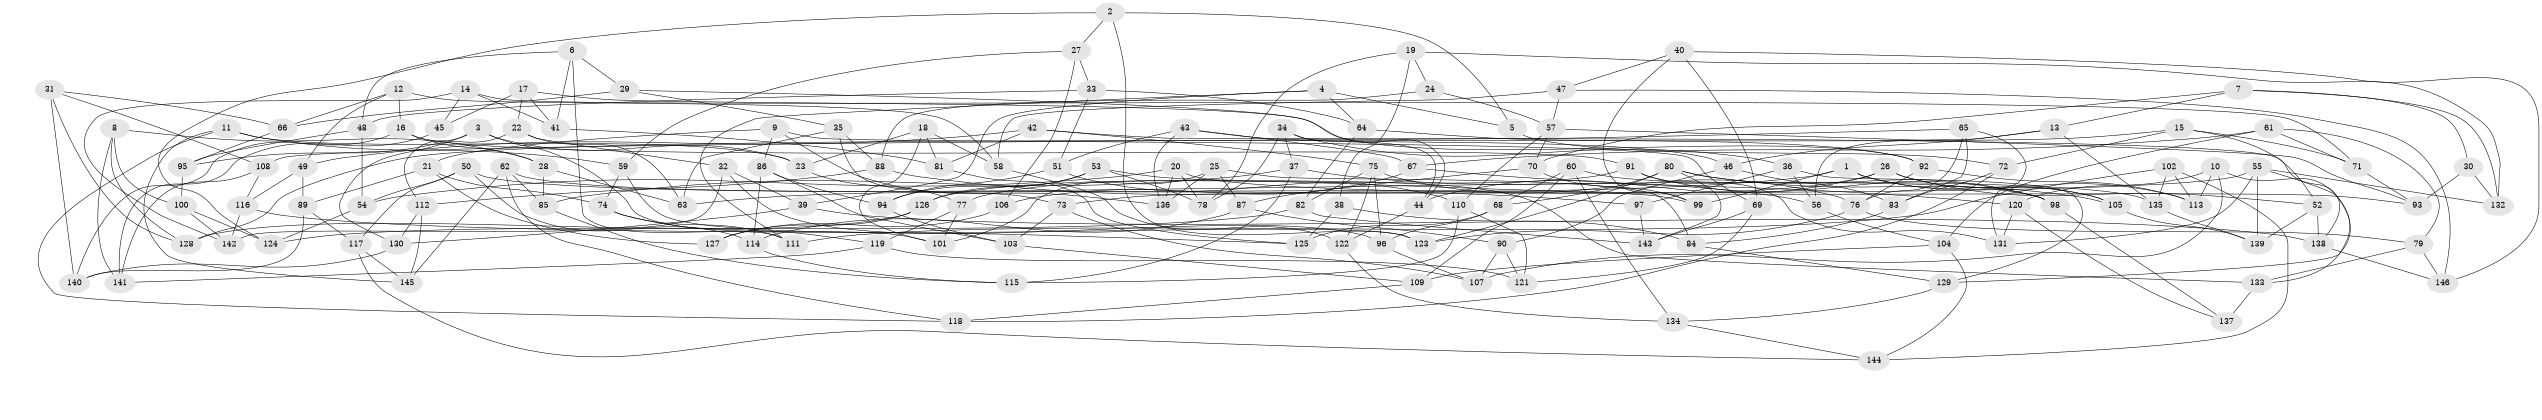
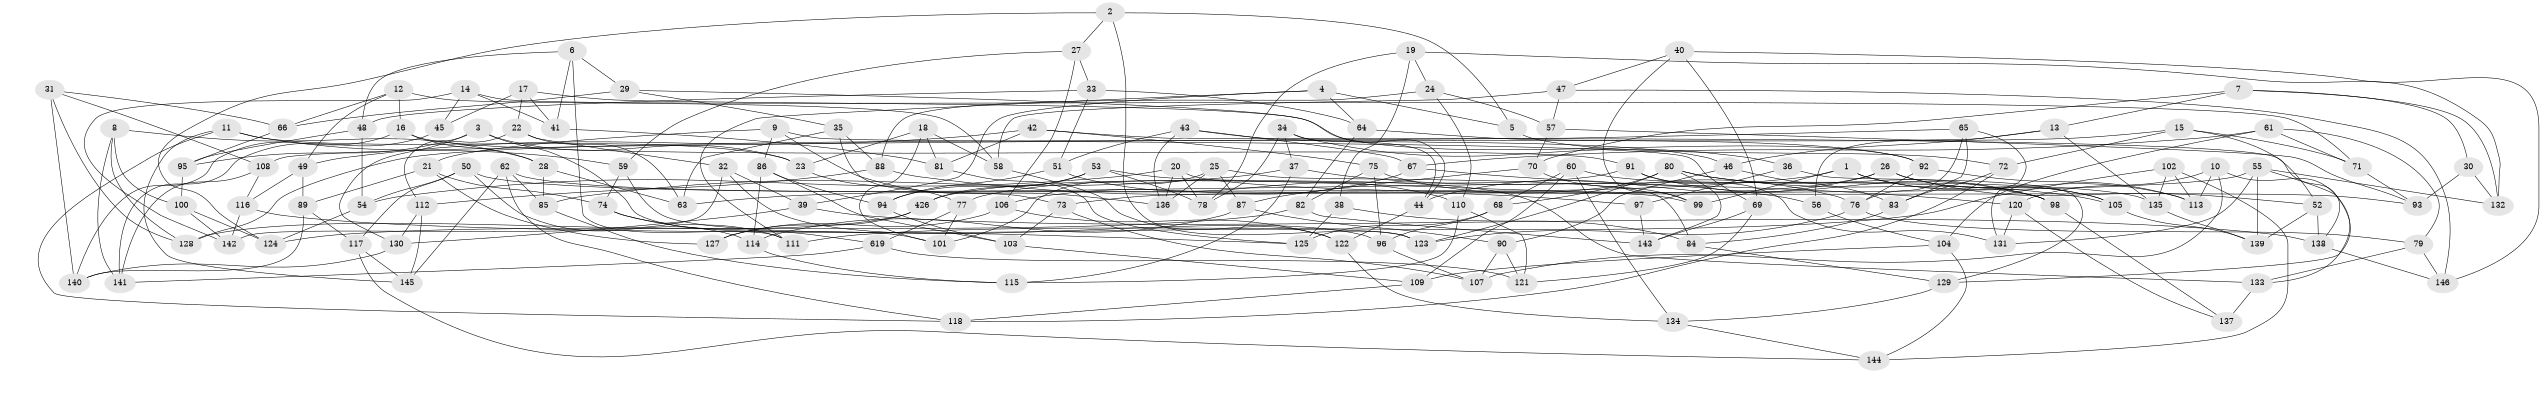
edge "57" -- "110": now "24" -- "110"
edge "36" -- "56": removed
node "126": label "126" -> "426"
edge "75" -- "122": now "106" -- "122"
node "119": label "119" -> "619"
